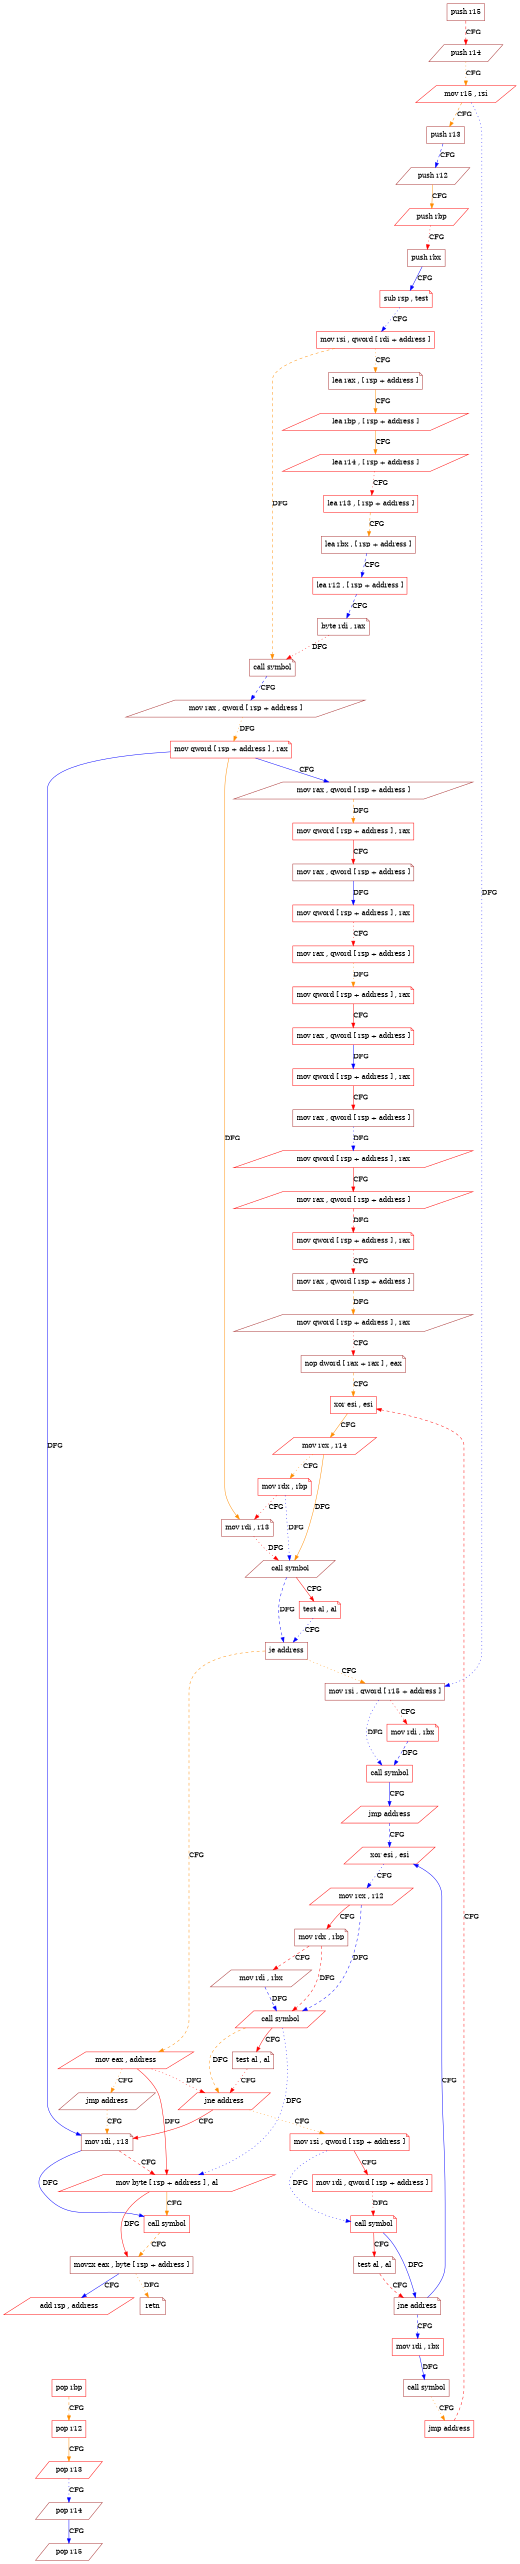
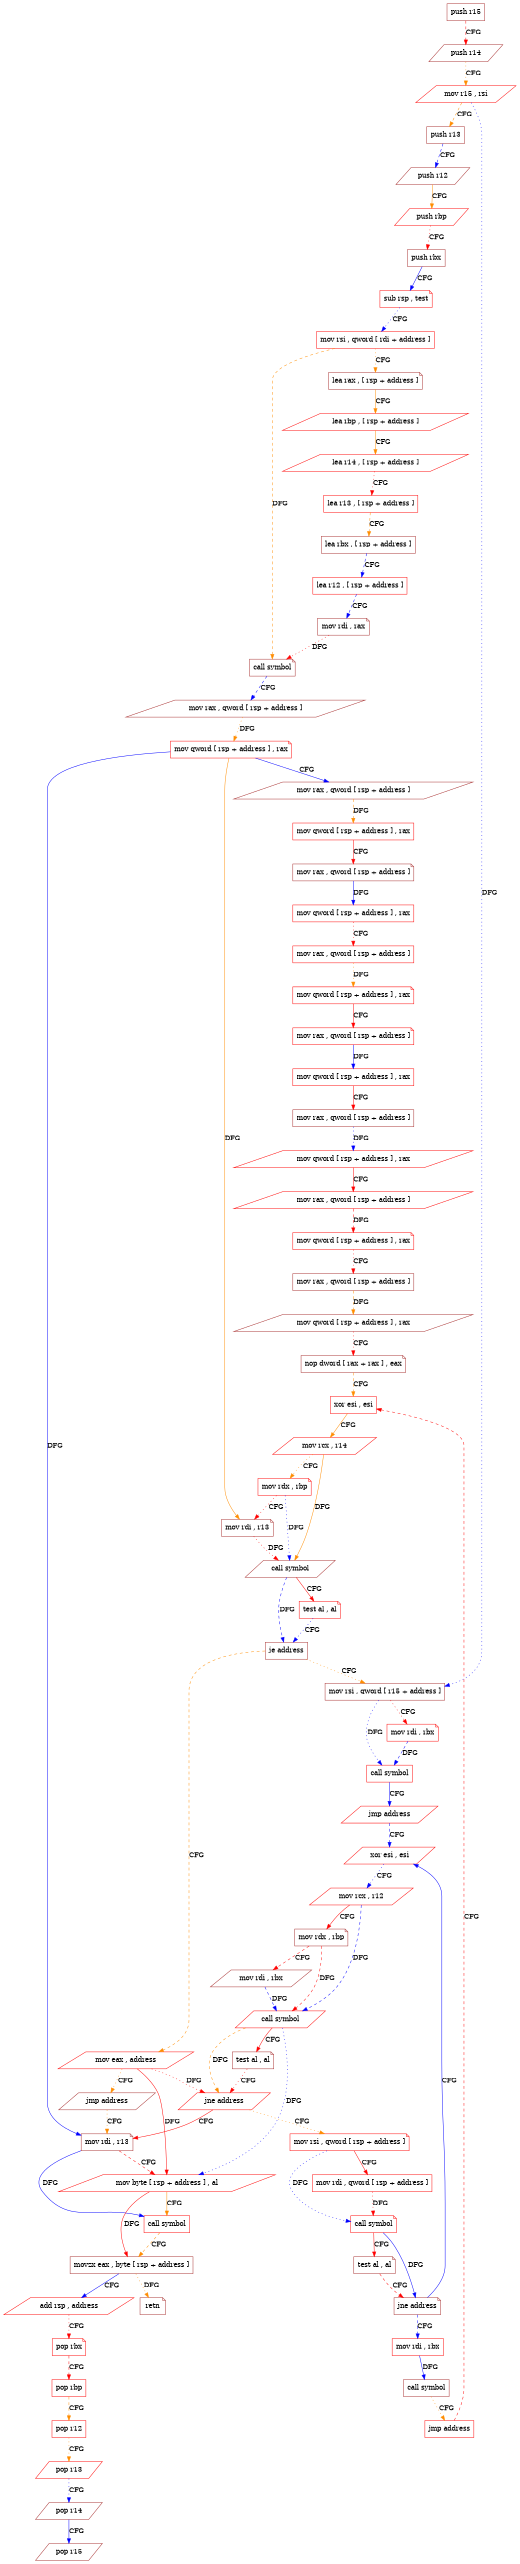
node "byte rdi , rax": label "byte rdi , rax" -> "mov rdi , rax"
node "pop rbx": added
edge "pop r12" -> "pop r13": style solid -> dotted
